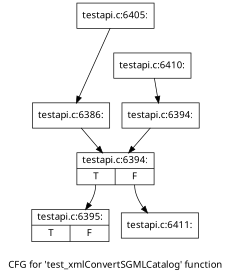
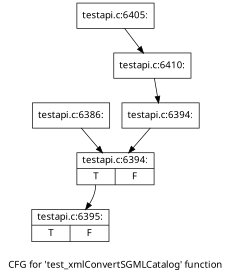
edge "testapi.c:6405:" -> "testapi.c:6386:": now "testapi.c:6405:" -> "testapi.c:6410:"
node "testapi.c:6411:": removed
